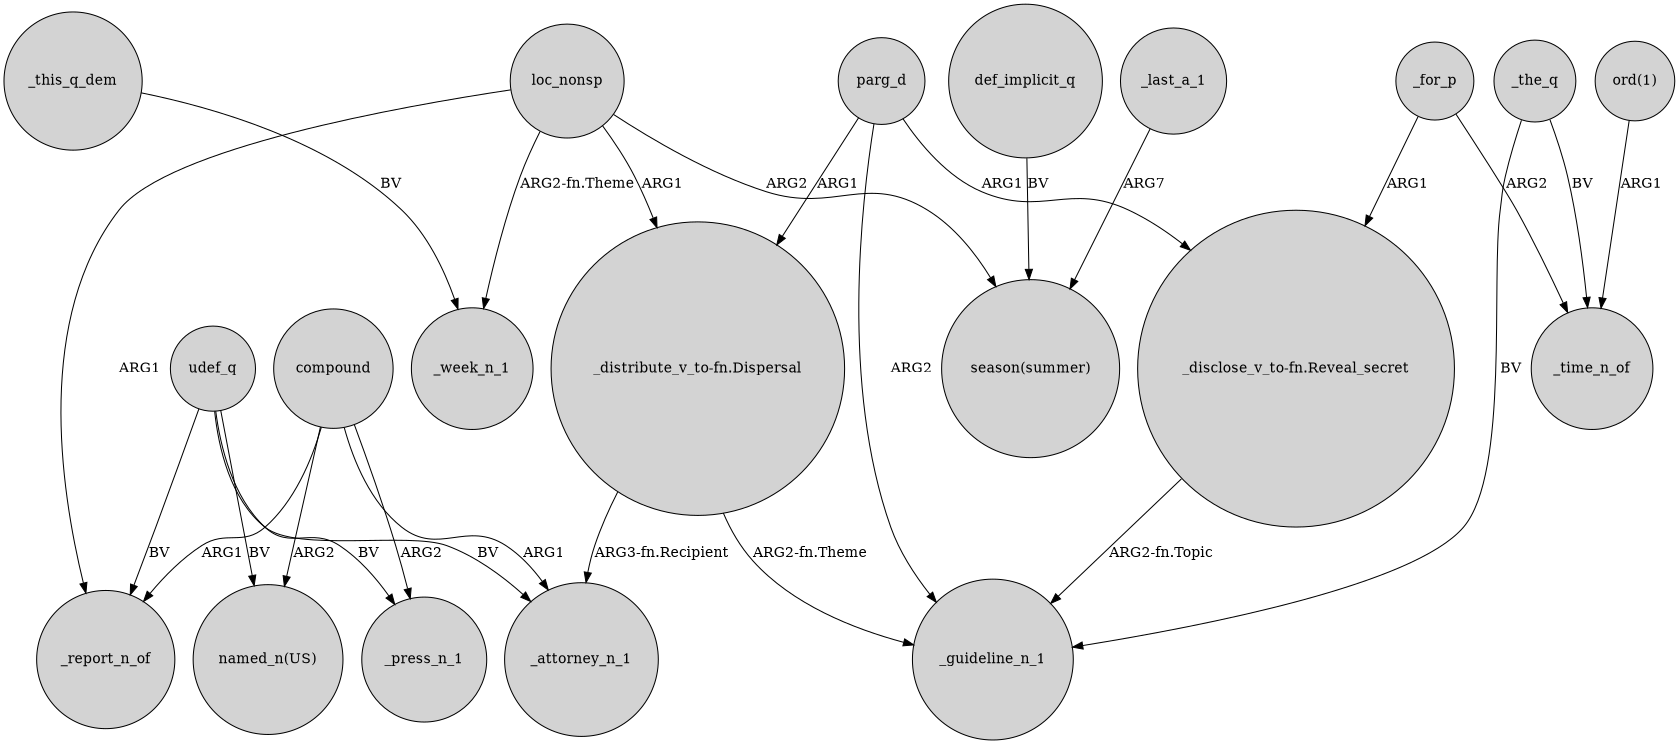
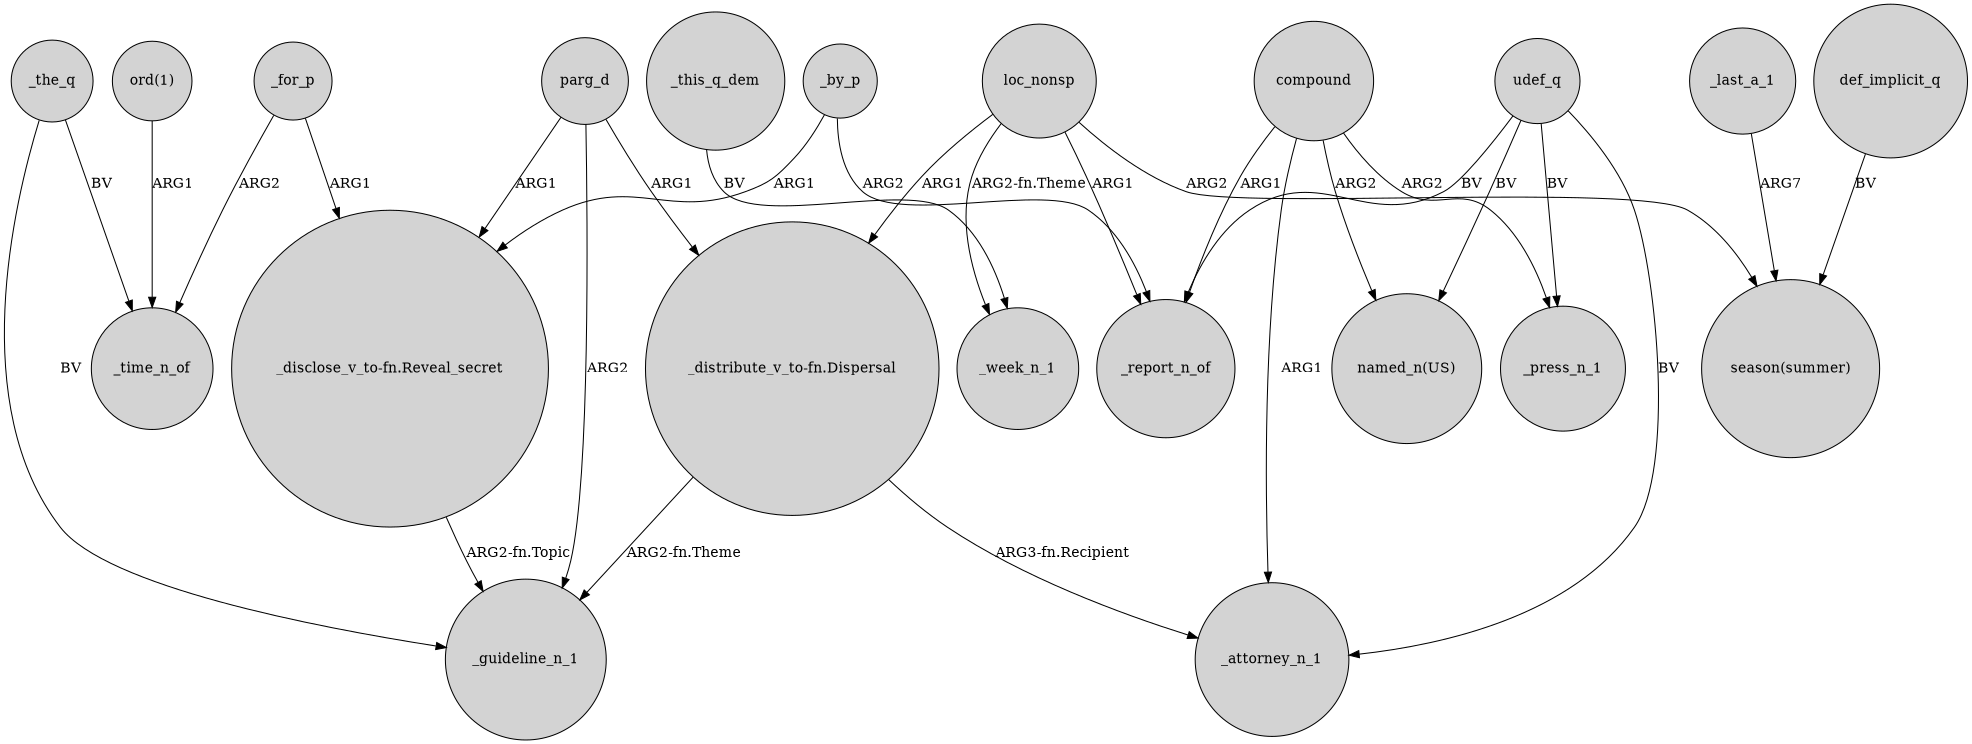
node "_by_p": added
